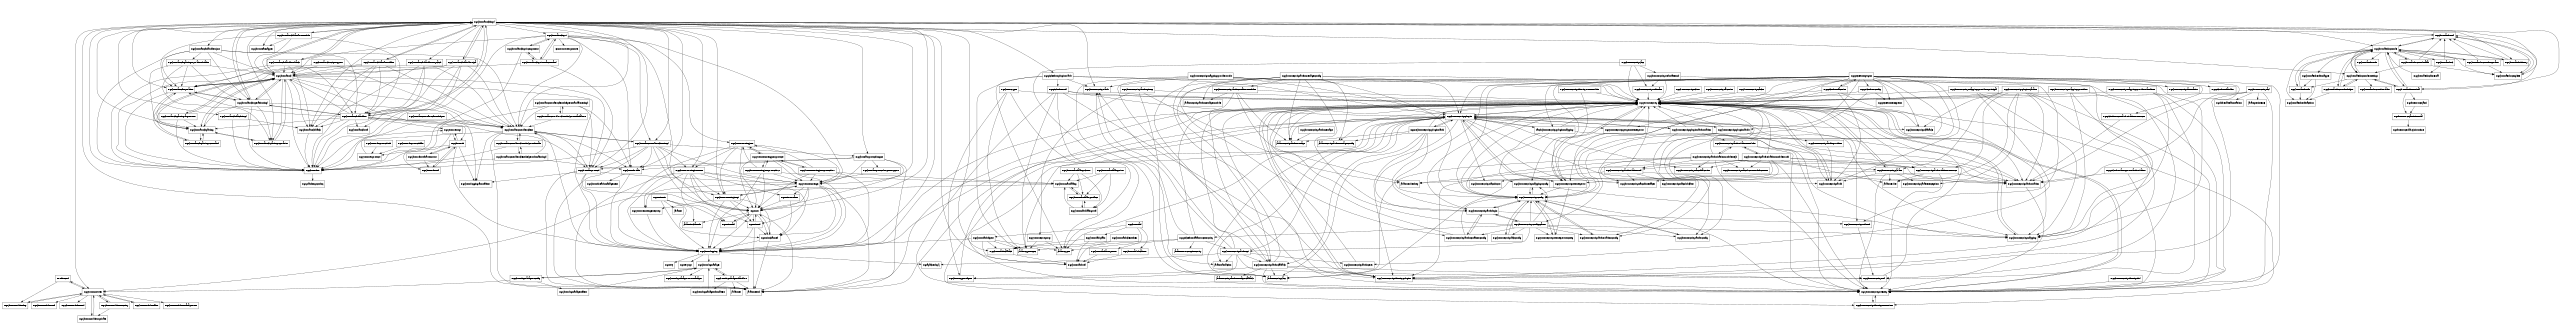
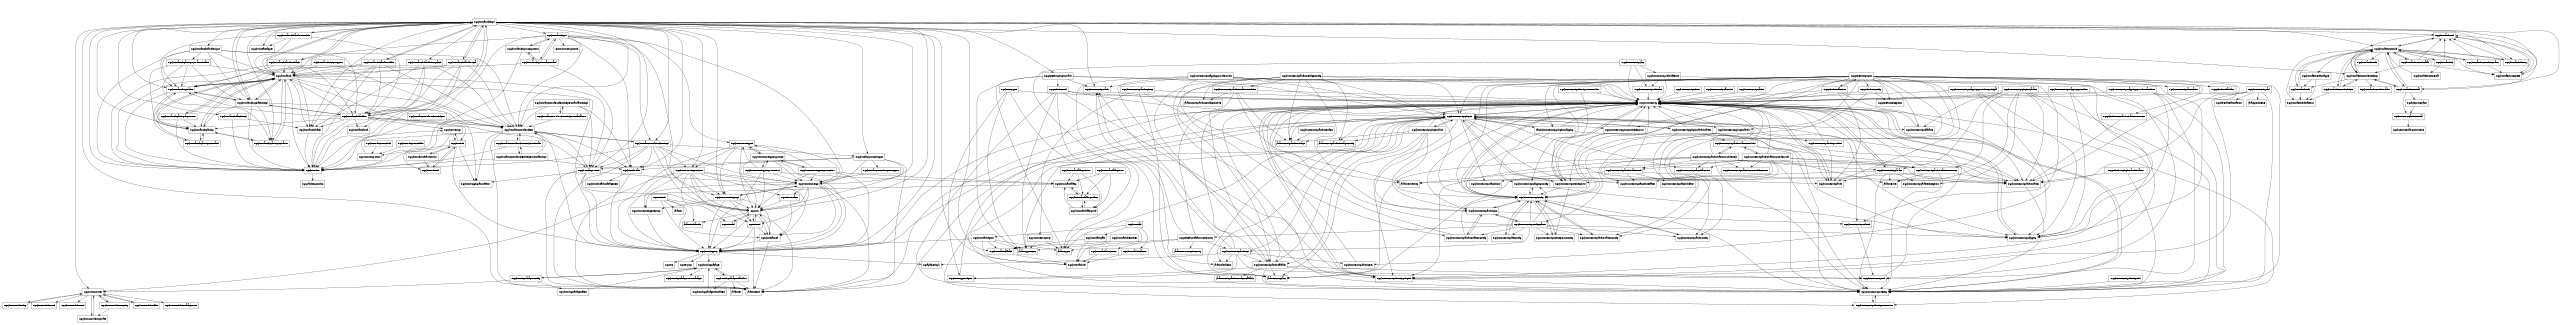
node "mgmt_jboss_security_plugins_auth": label "mgmt_jboss_security_plugins_auth" -> "org_jboss_security_plugins_auth"
edge "org_jboss_security_config" -> "org_jboss_security": added
edge "org_jboss_security_plugins" -> "org_jboss_security_auth_callback": added
node "org_picketbox_anonymous_authorization": label "org_picketbox_anonymous_authorization" -> "org_picketbox_plugins_authorization"
edge "org_xnio_nio" -> "org_xnio_sasl": now "org_xnio_nio" -> "org_xnio"
node "__redirected": removed
